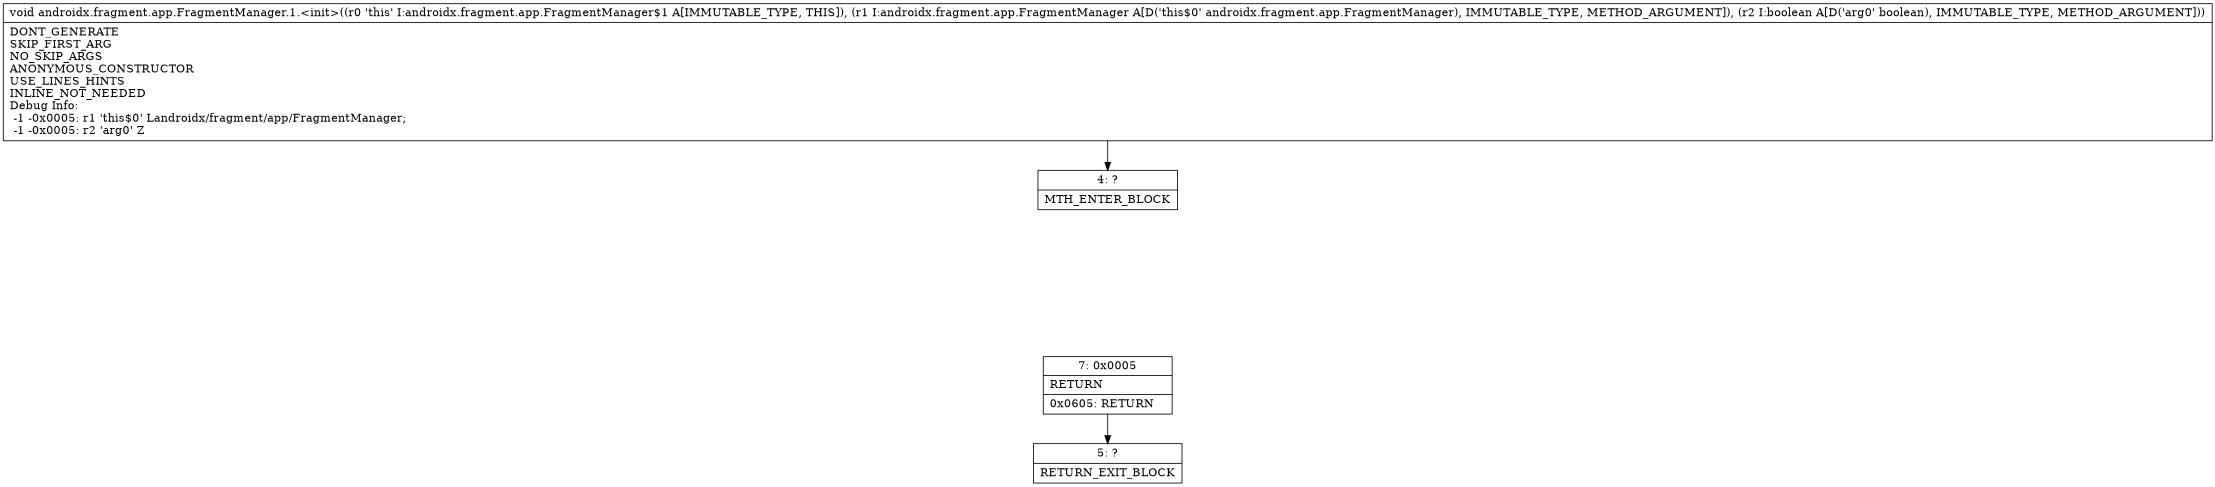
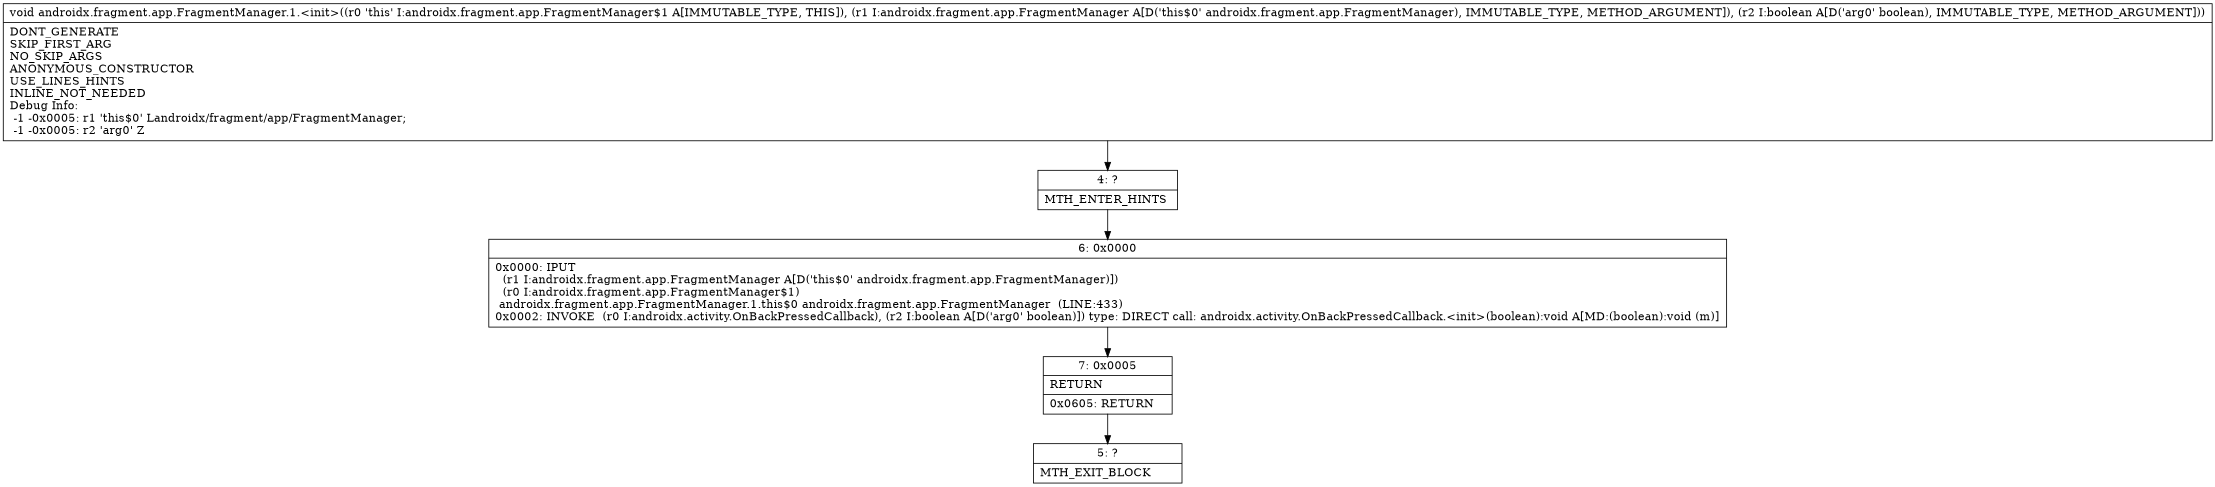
node "4: ?": text "MTH_ENTER_BLOCK" -> "MTH_ENTER_HINTS"
node "6: 0x0000": added
node "5: ?": text "RETURN_EXIT_BLOCK" -> "MTH_EXIT_BLOCK"
